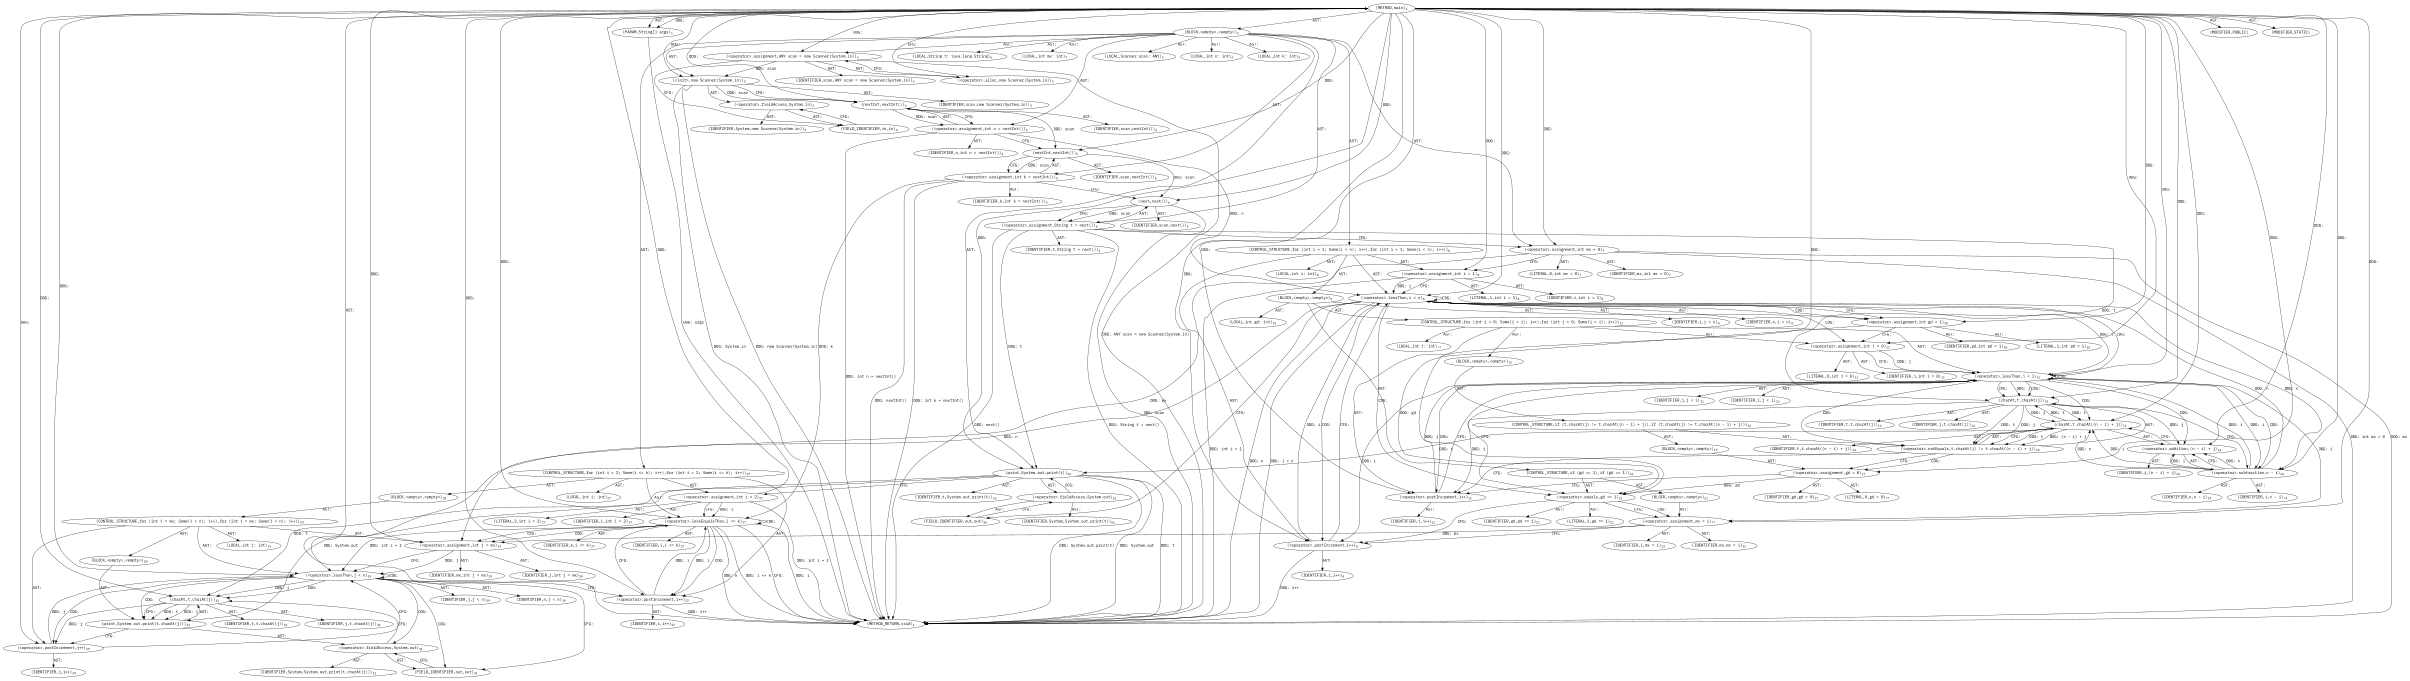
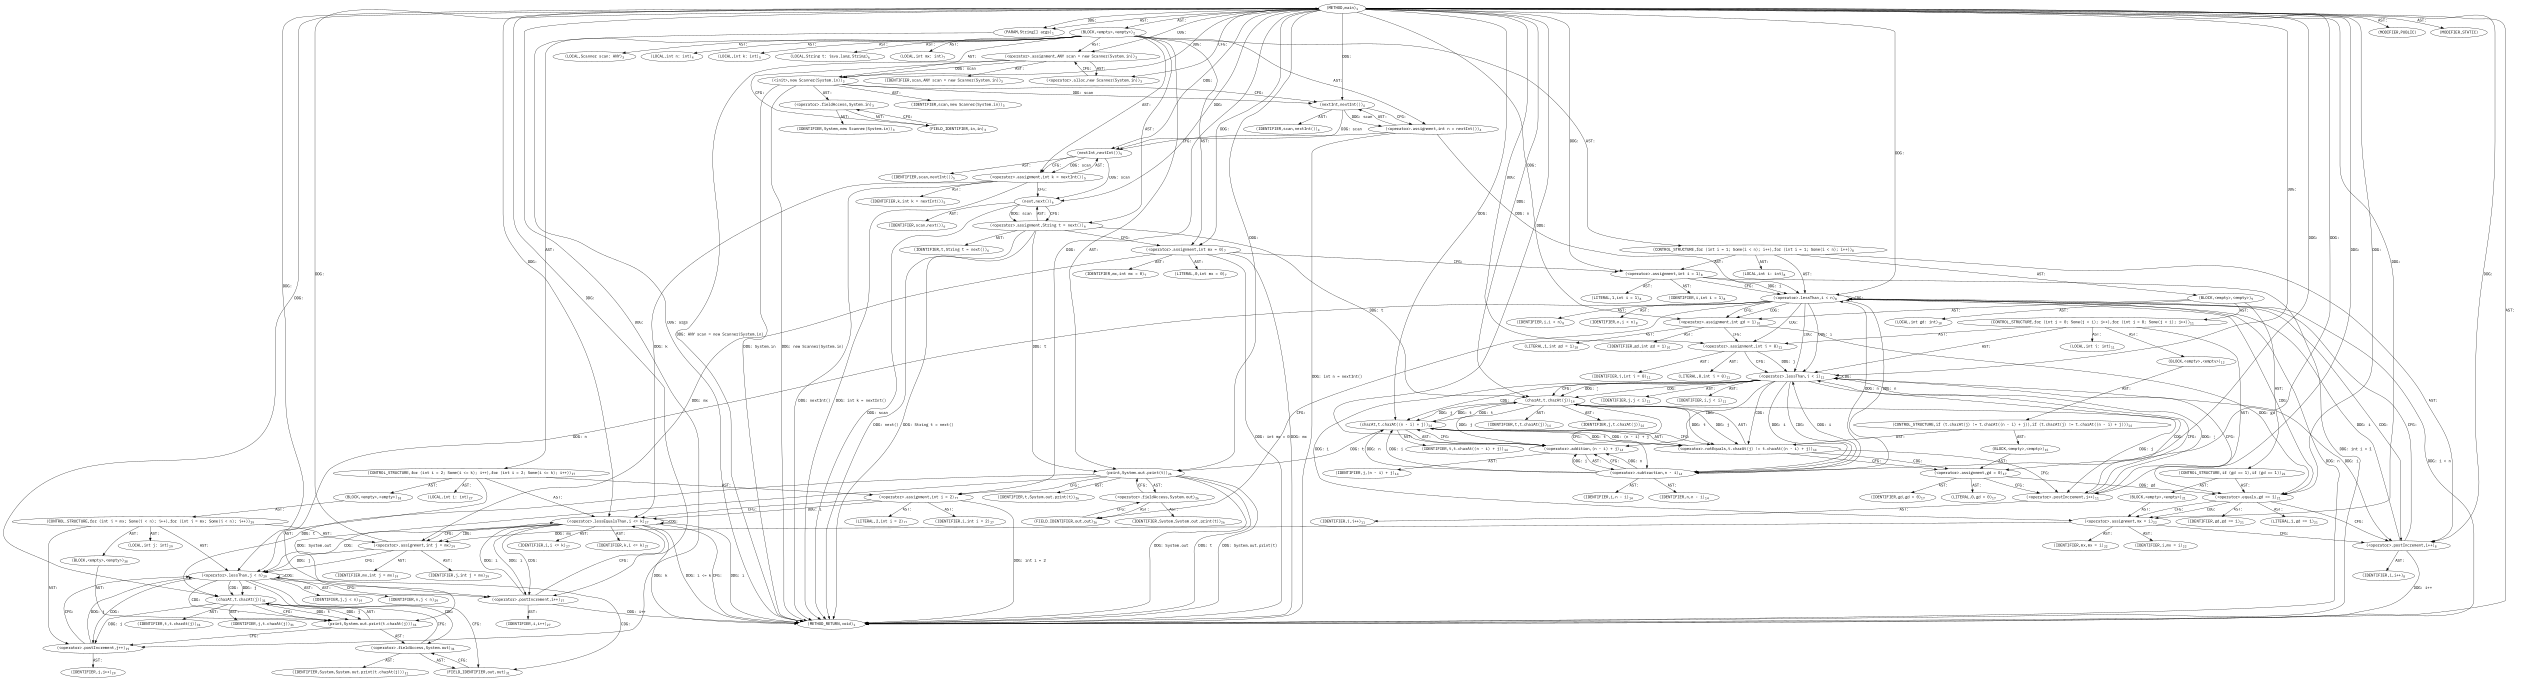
edge "(<operator>.assignment,int i = 2)" -> "(METHOD,main)": reversed
node "(IDENTIFIER,n,int n = nextInt())": removed
edge "(<operator>.lessEqualsThan,i <= k)" -> "(<operator>.lessThan,j < n)": label "DDG: int i = 1" -> "CDG: "
